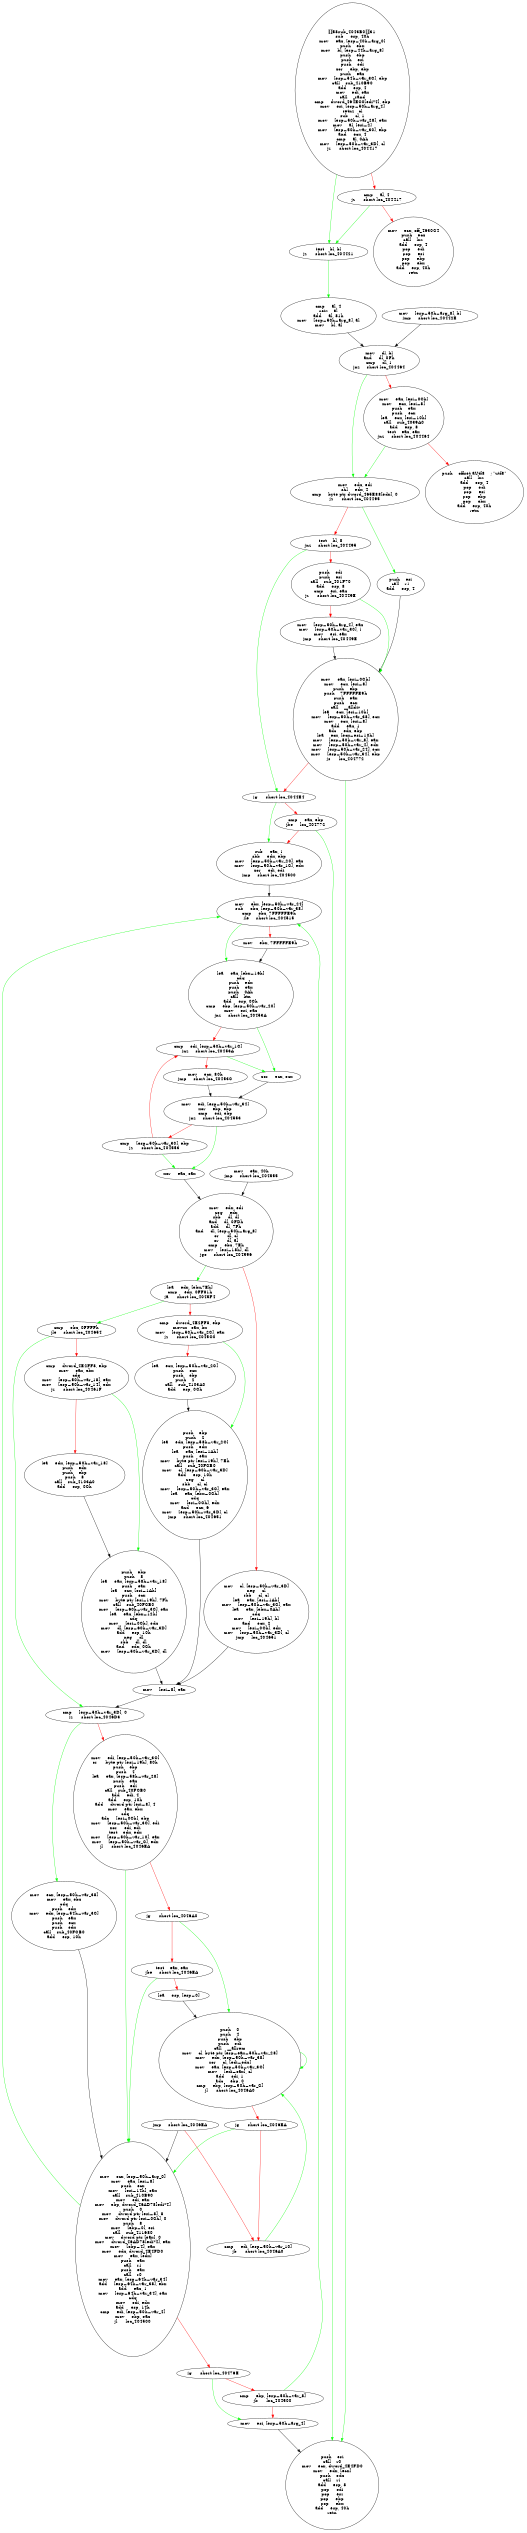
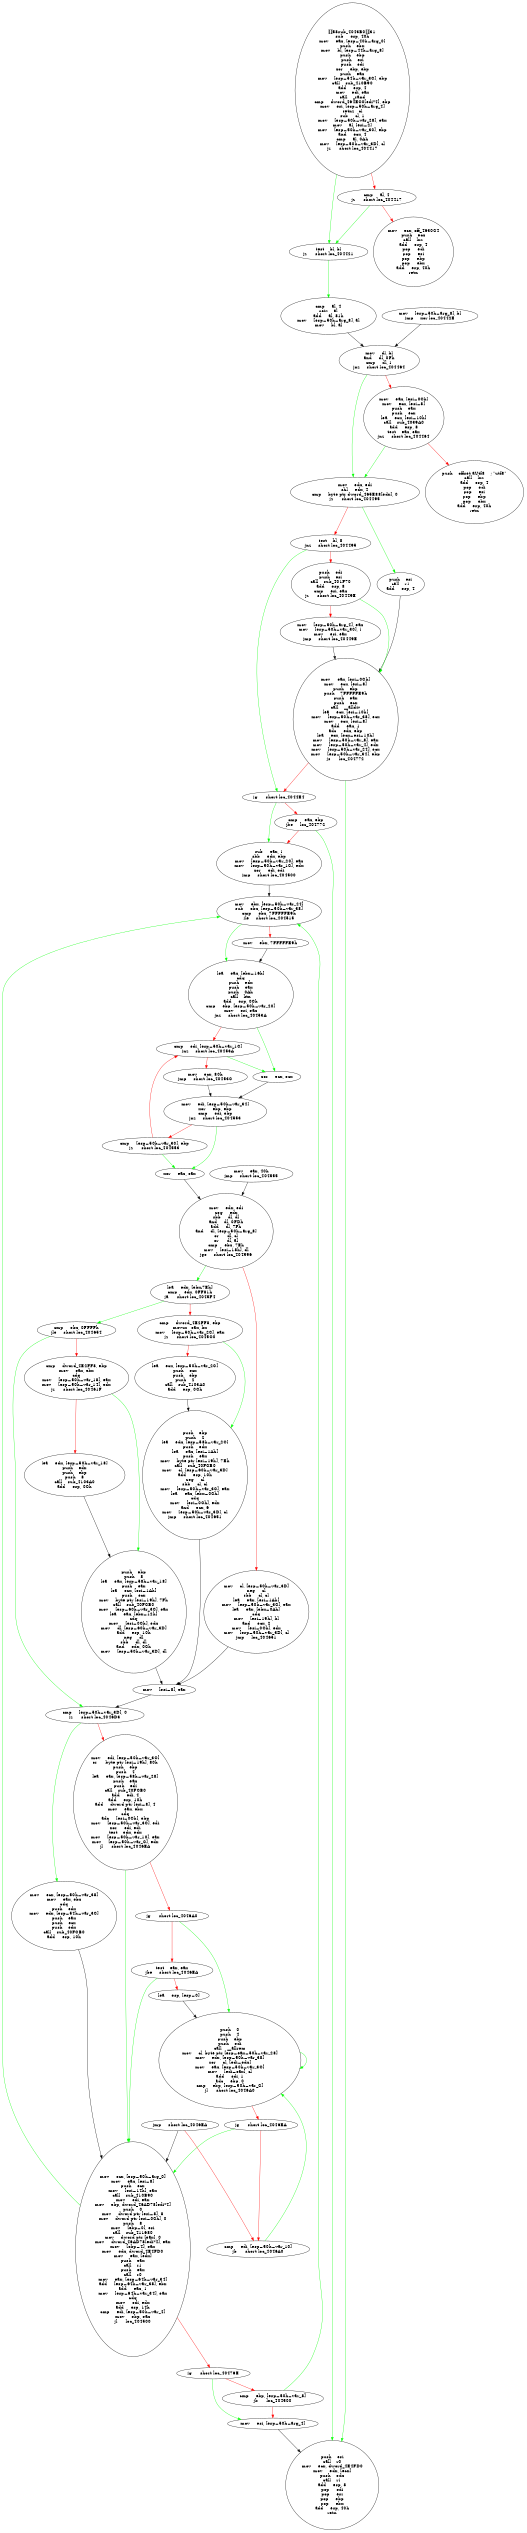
node "mov     [esp+50h+arg_8], bl jmp     short loc_40442E": label "mov     [esp+50h+arg_8], bl jmp     short loc_40442E" -> "mov     [esp+50h+arg_8], bl jmp     xor loc_40442E"
